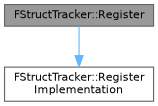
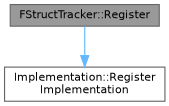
node "FStructTracker::Register Implementation": label "FStructTracker::Register Implementation" -> "Implementation::Register Implementation"
